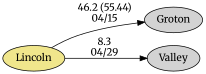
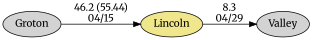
edge "Lincoln" -> "Groton": reversed
